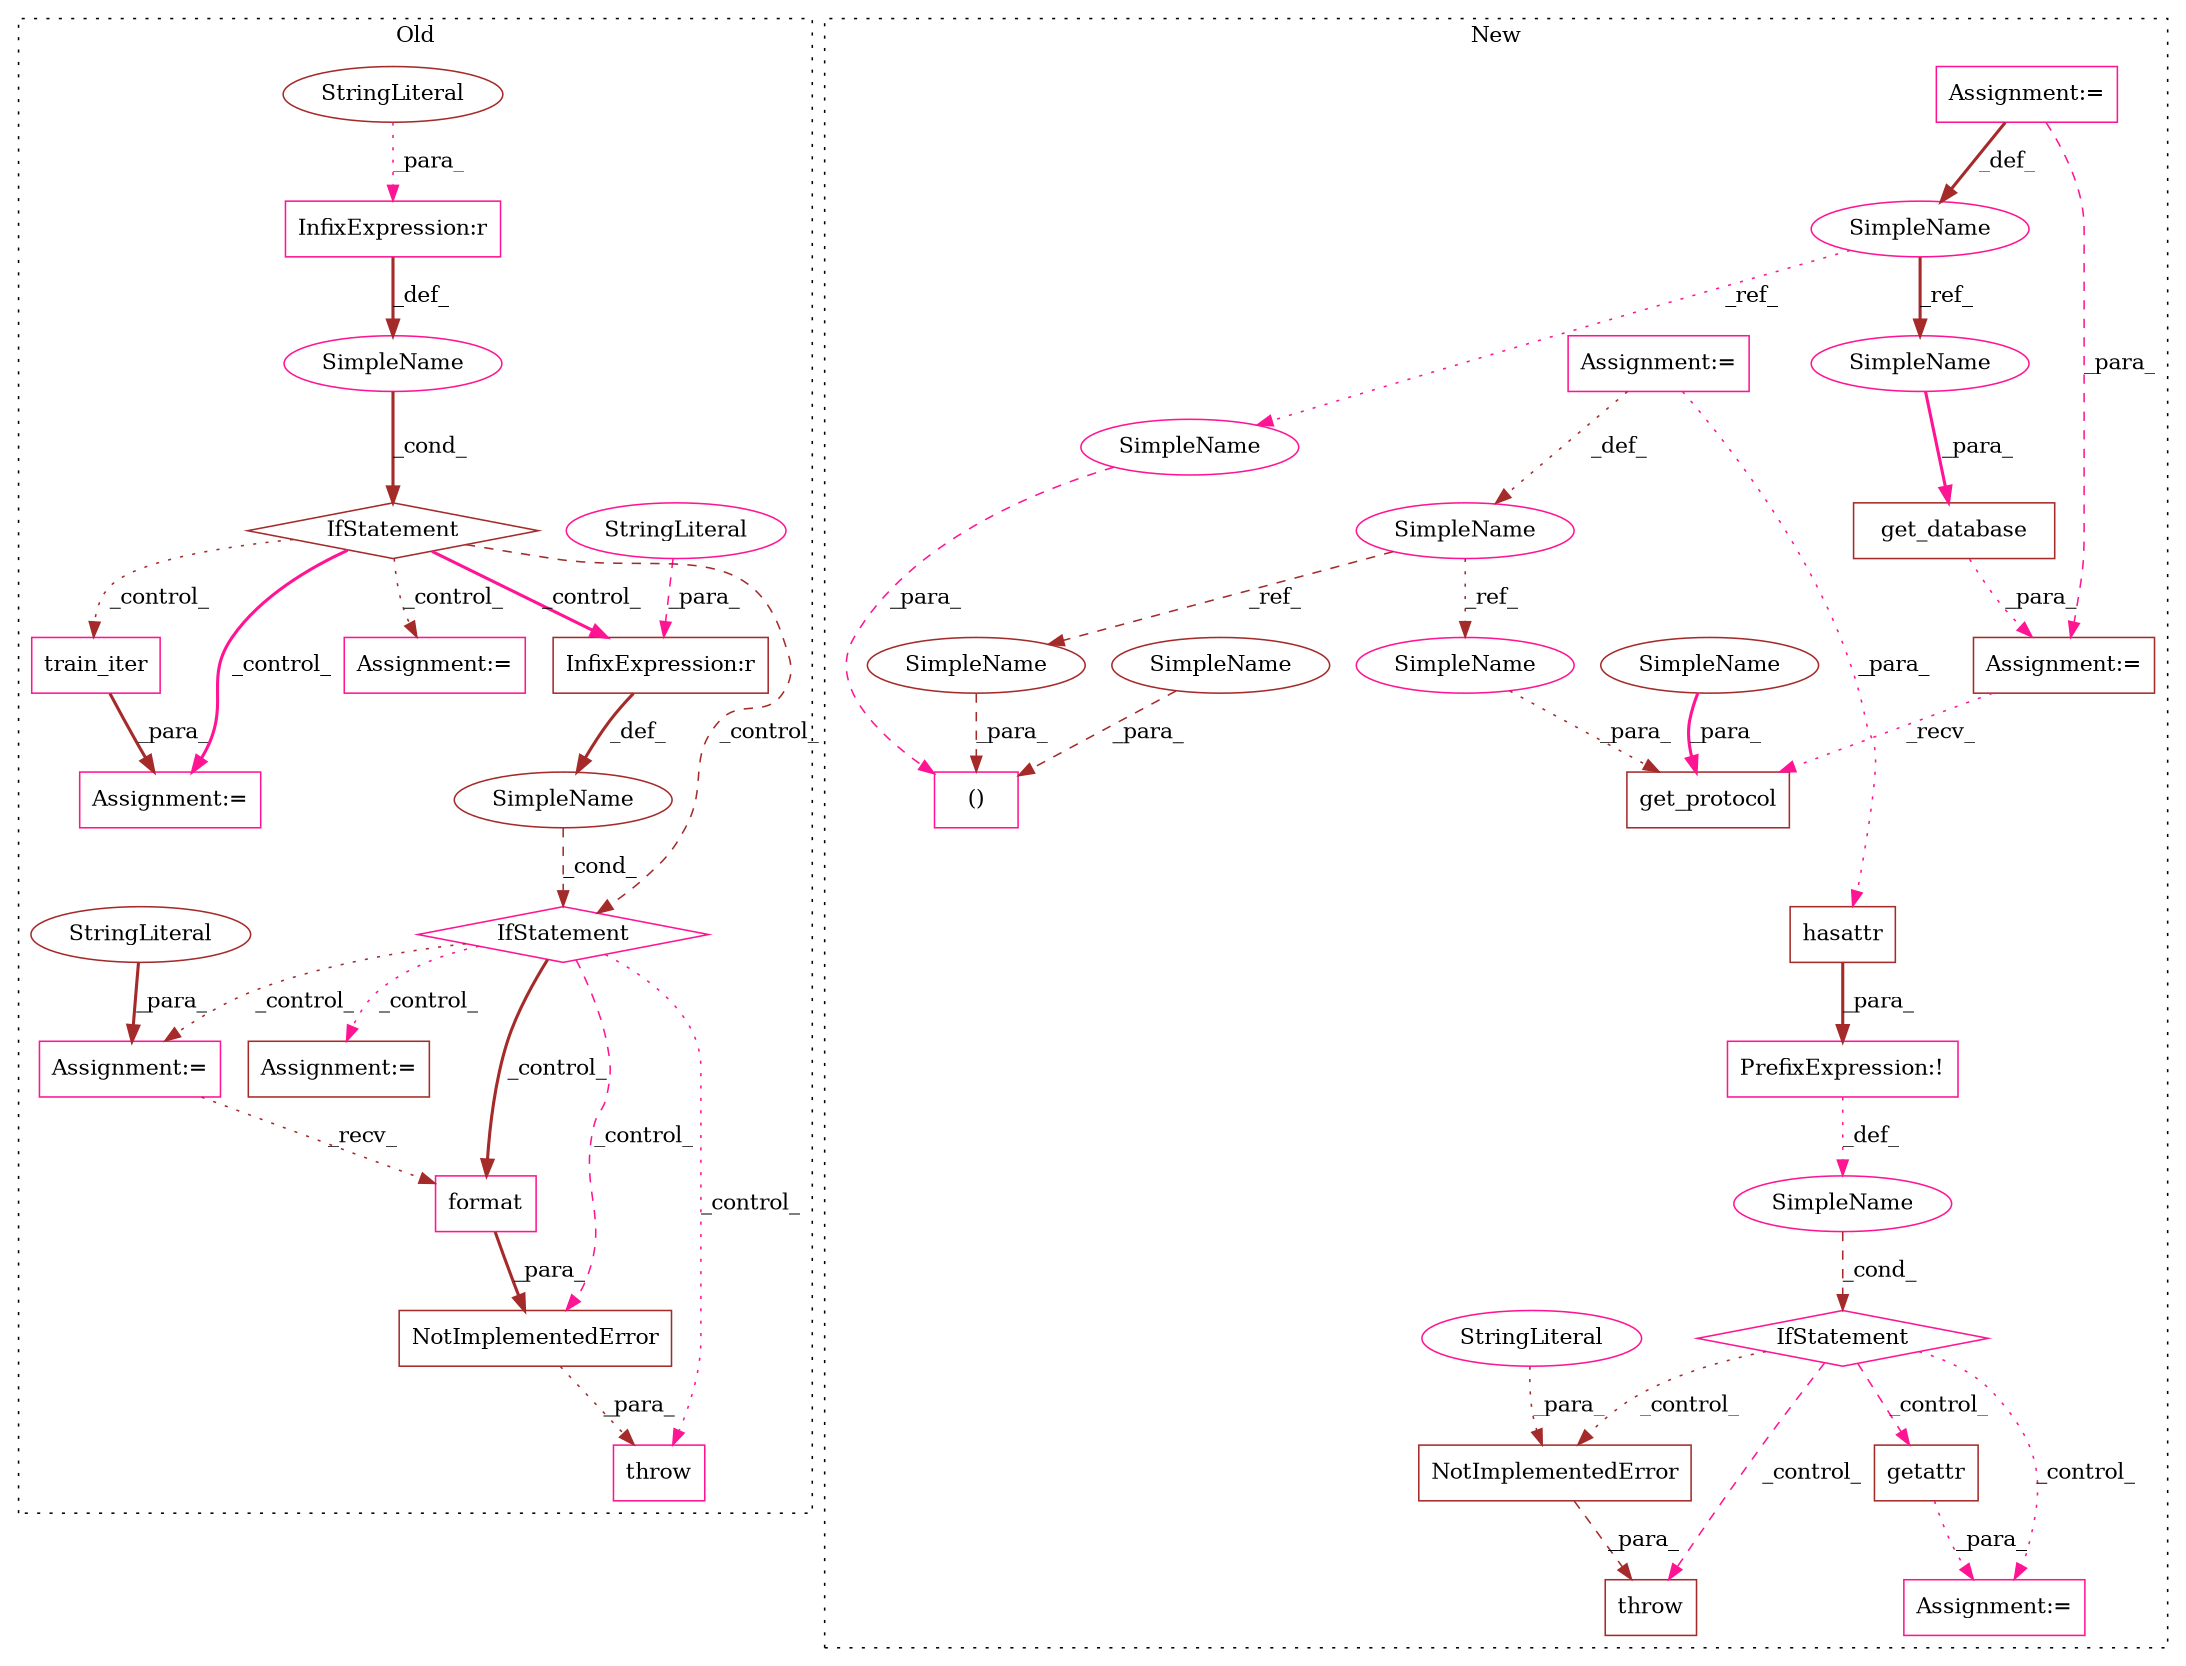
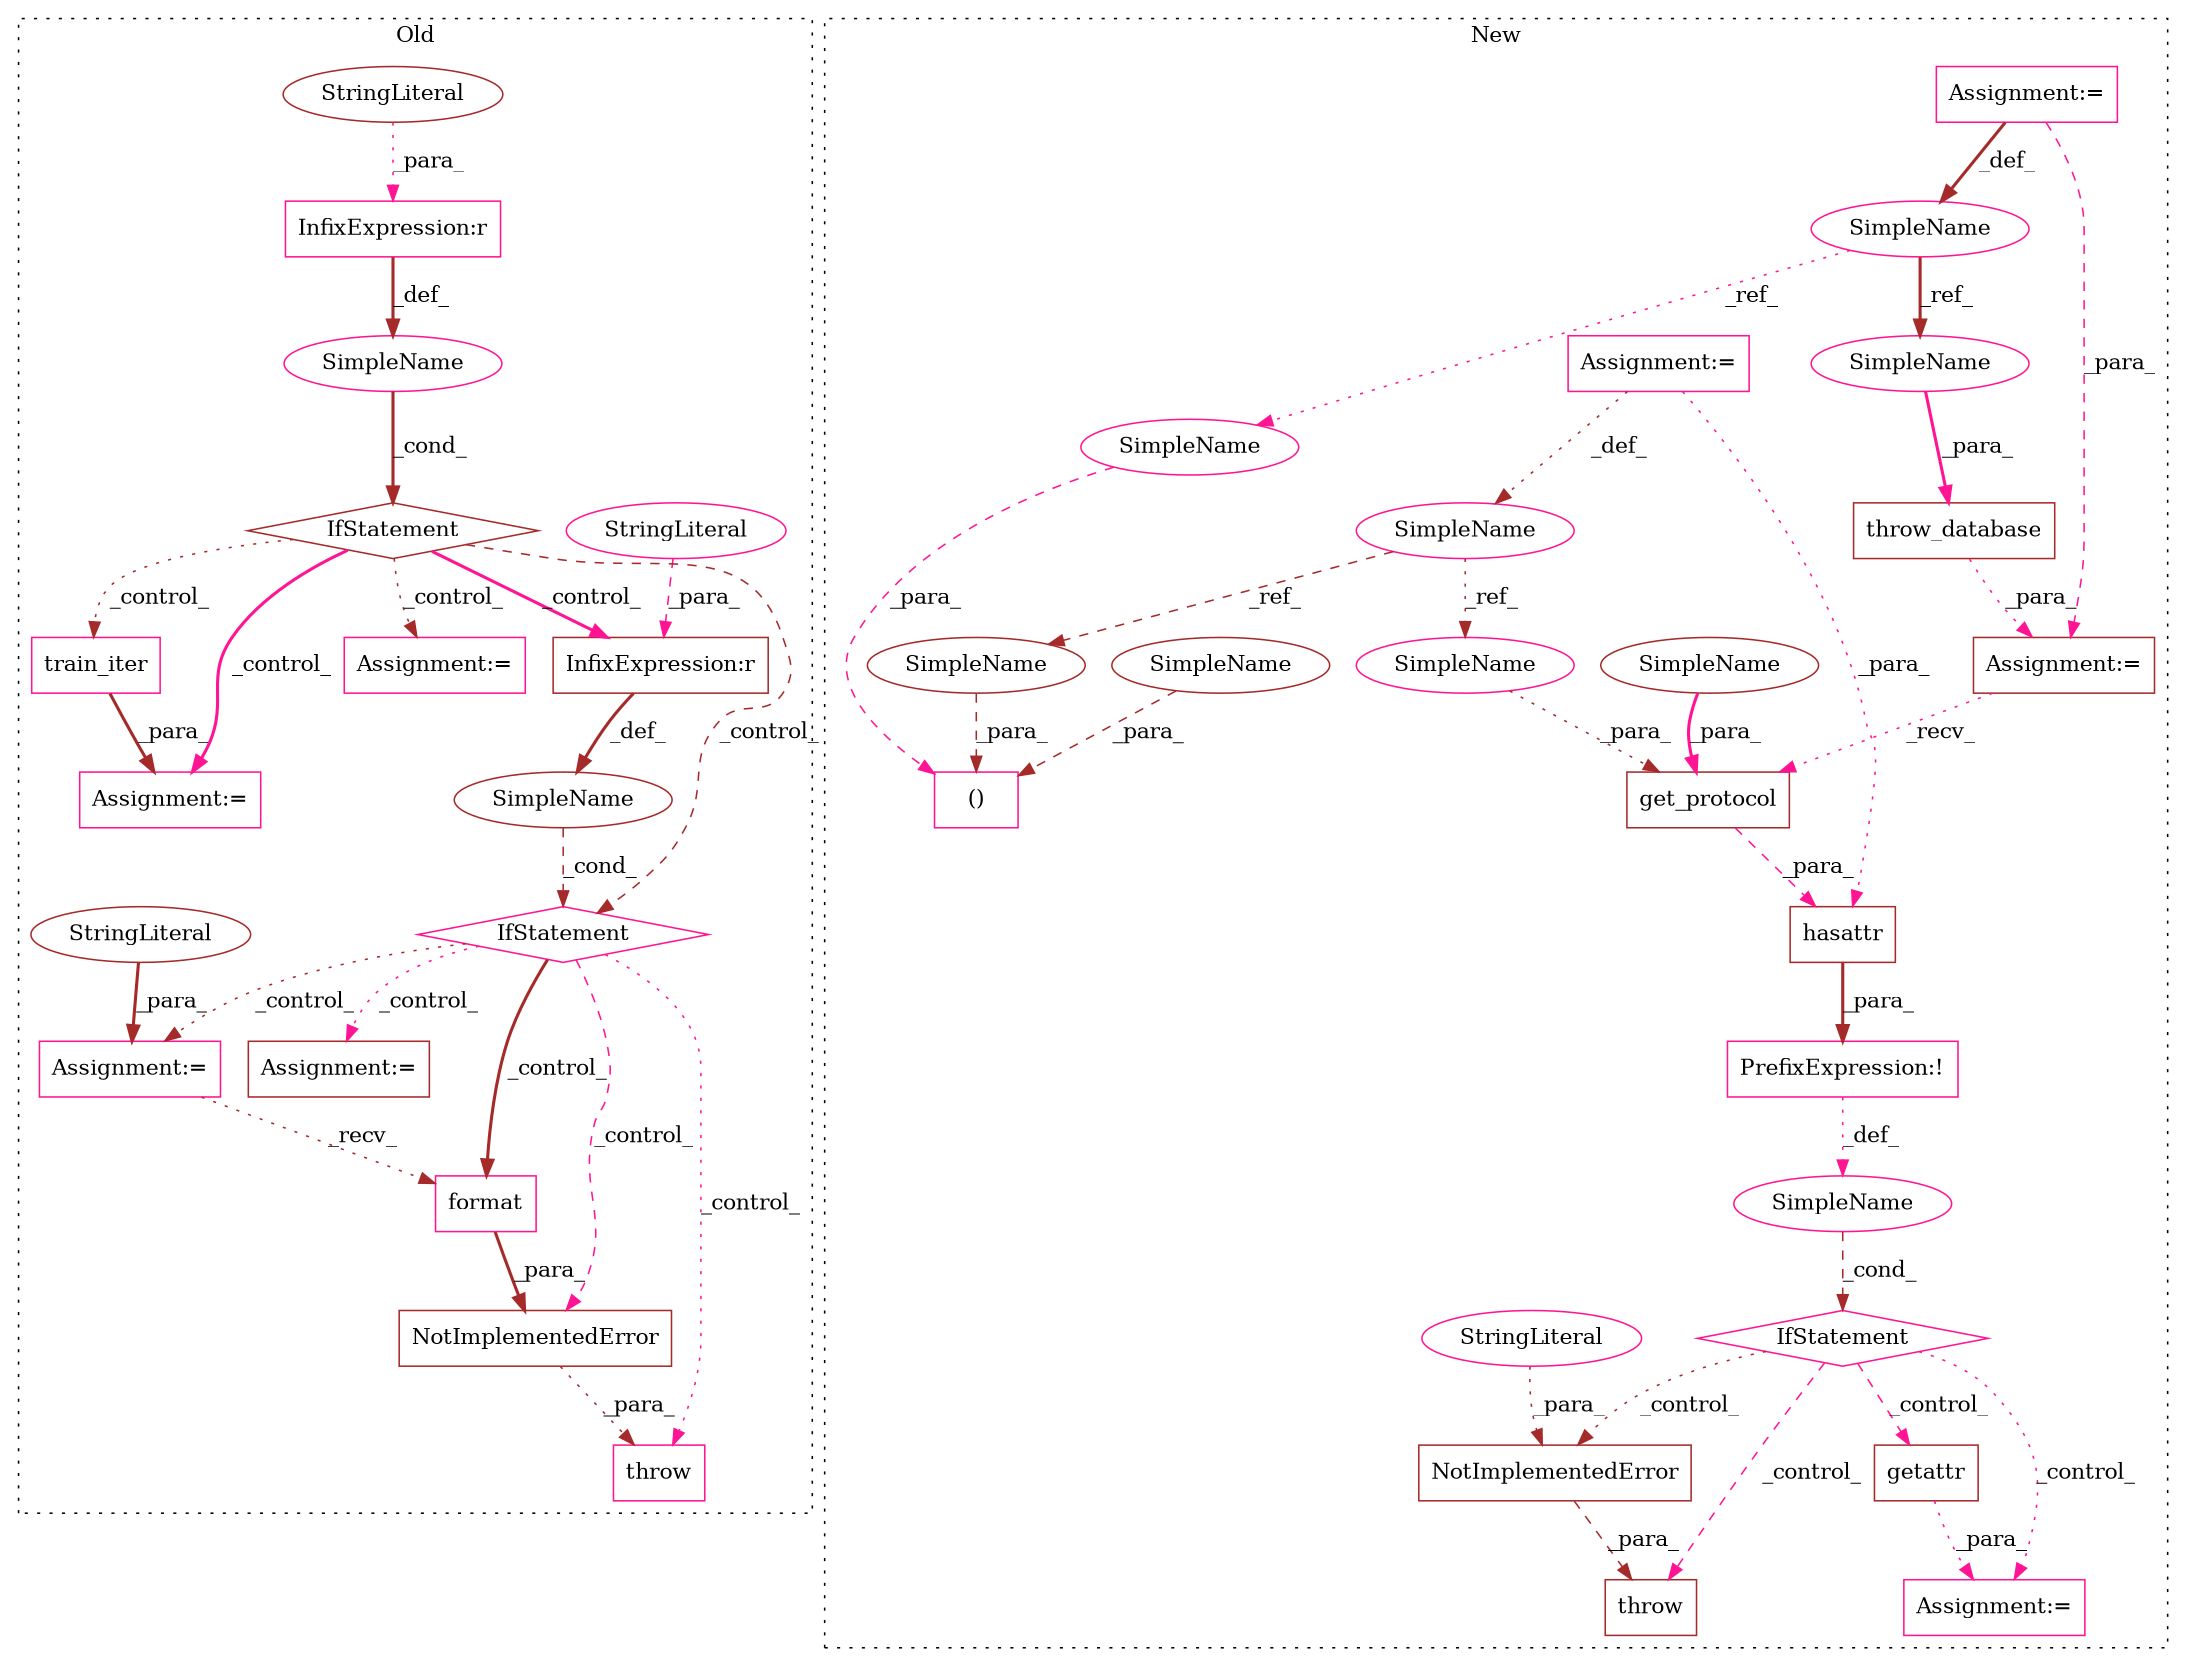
node "get_database": label "get_database" -> "throw_database"
edge "get_protocol" -> "hasattr": added, label "_para_"
